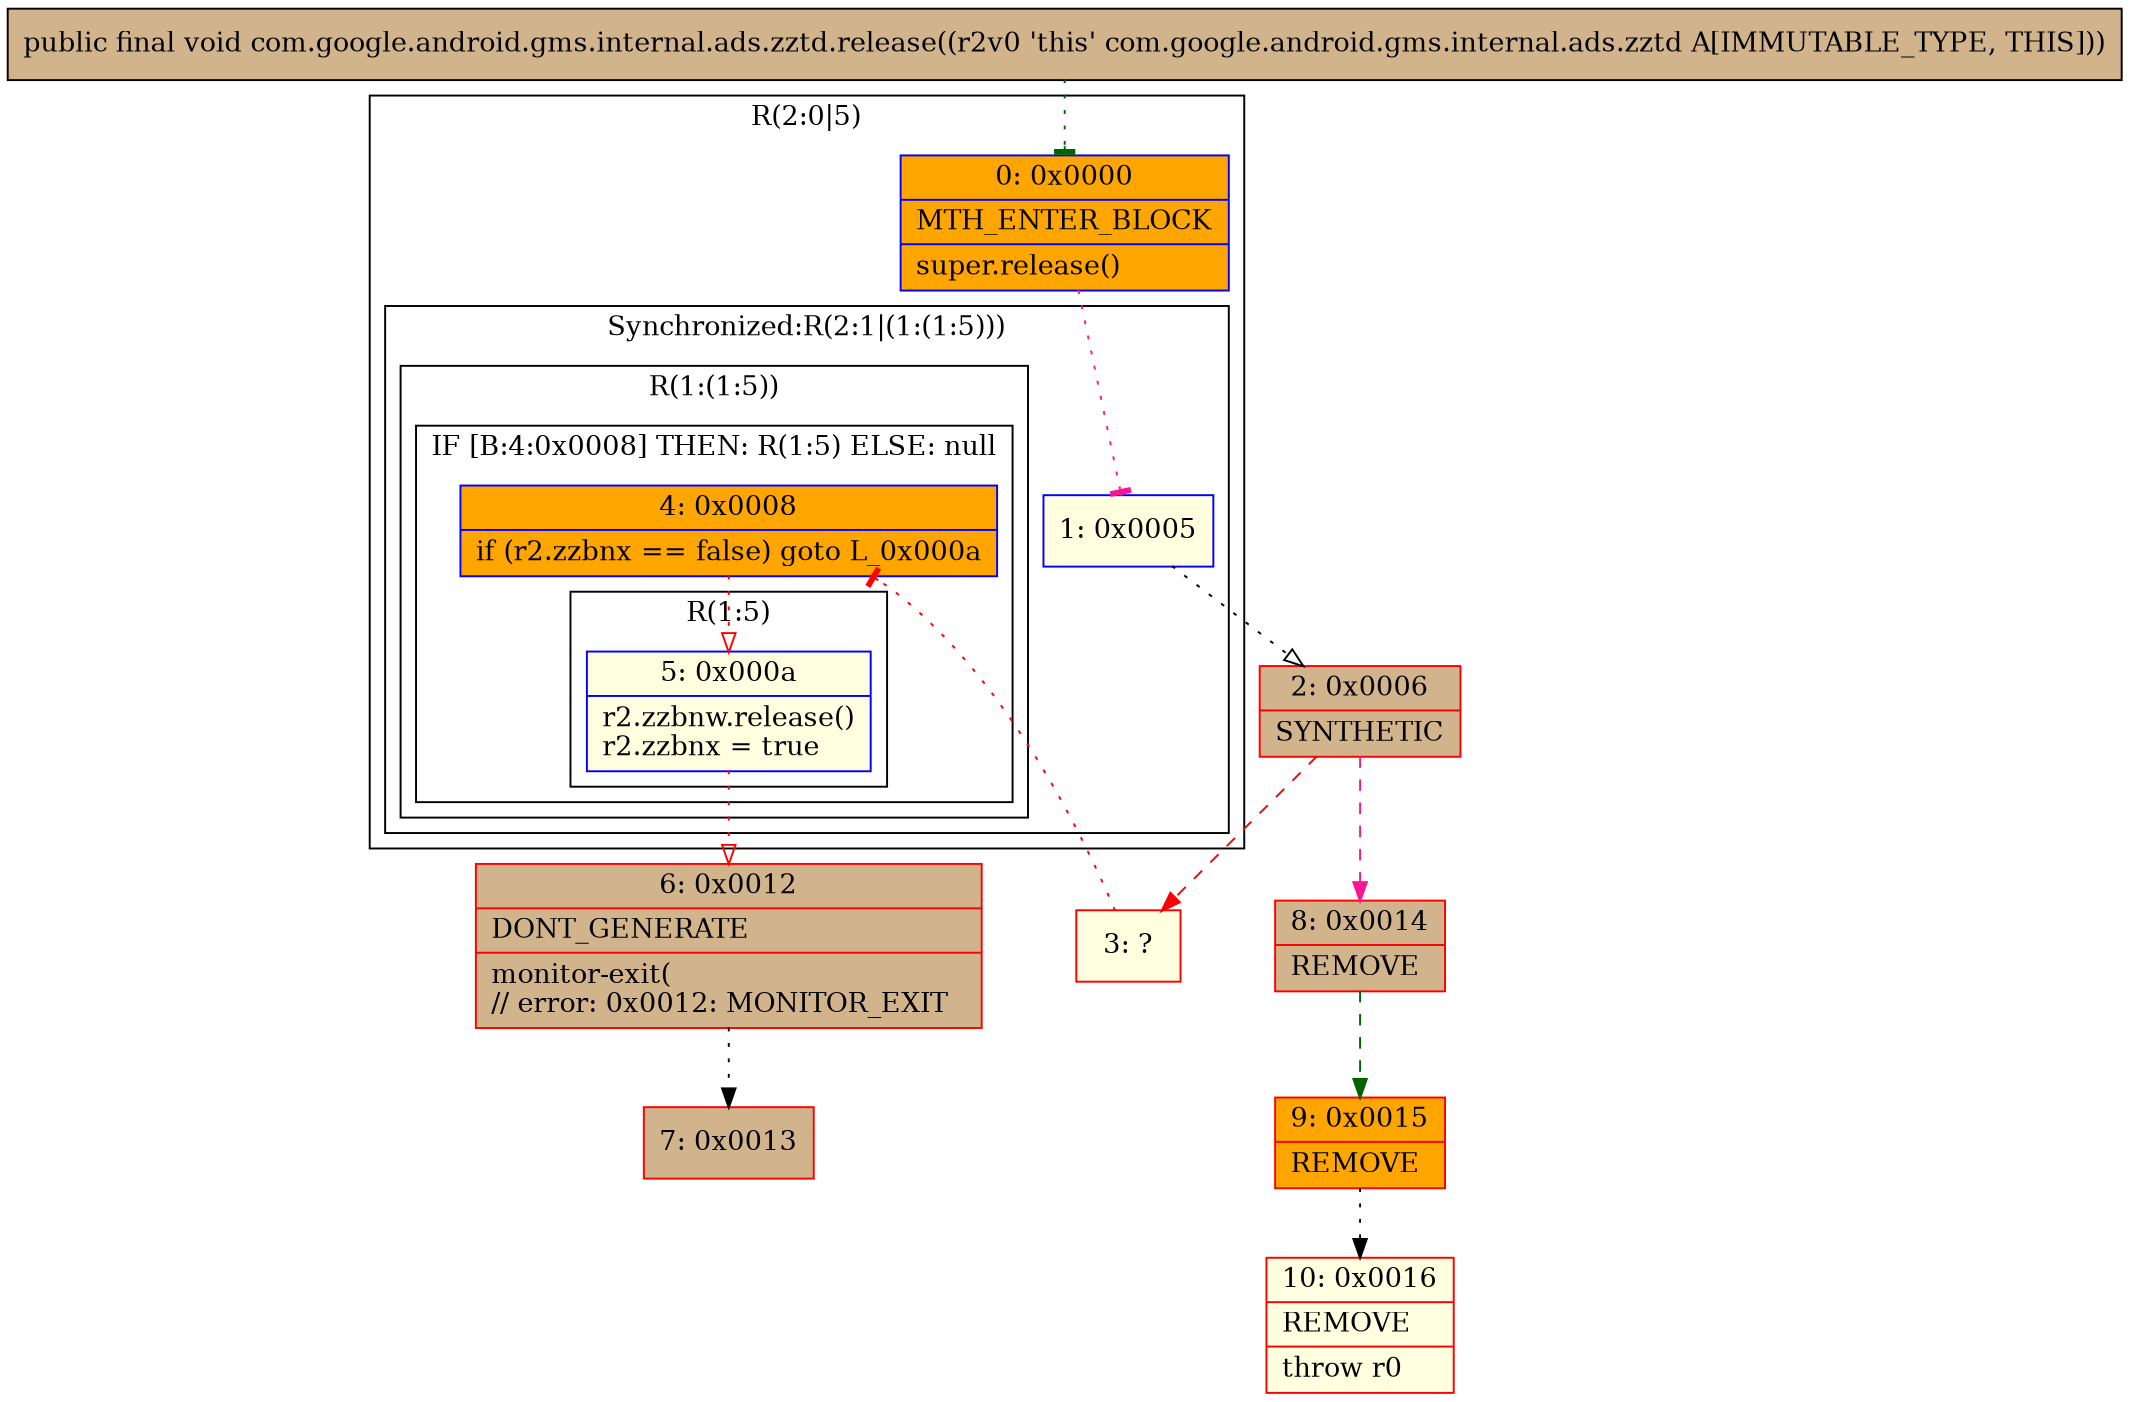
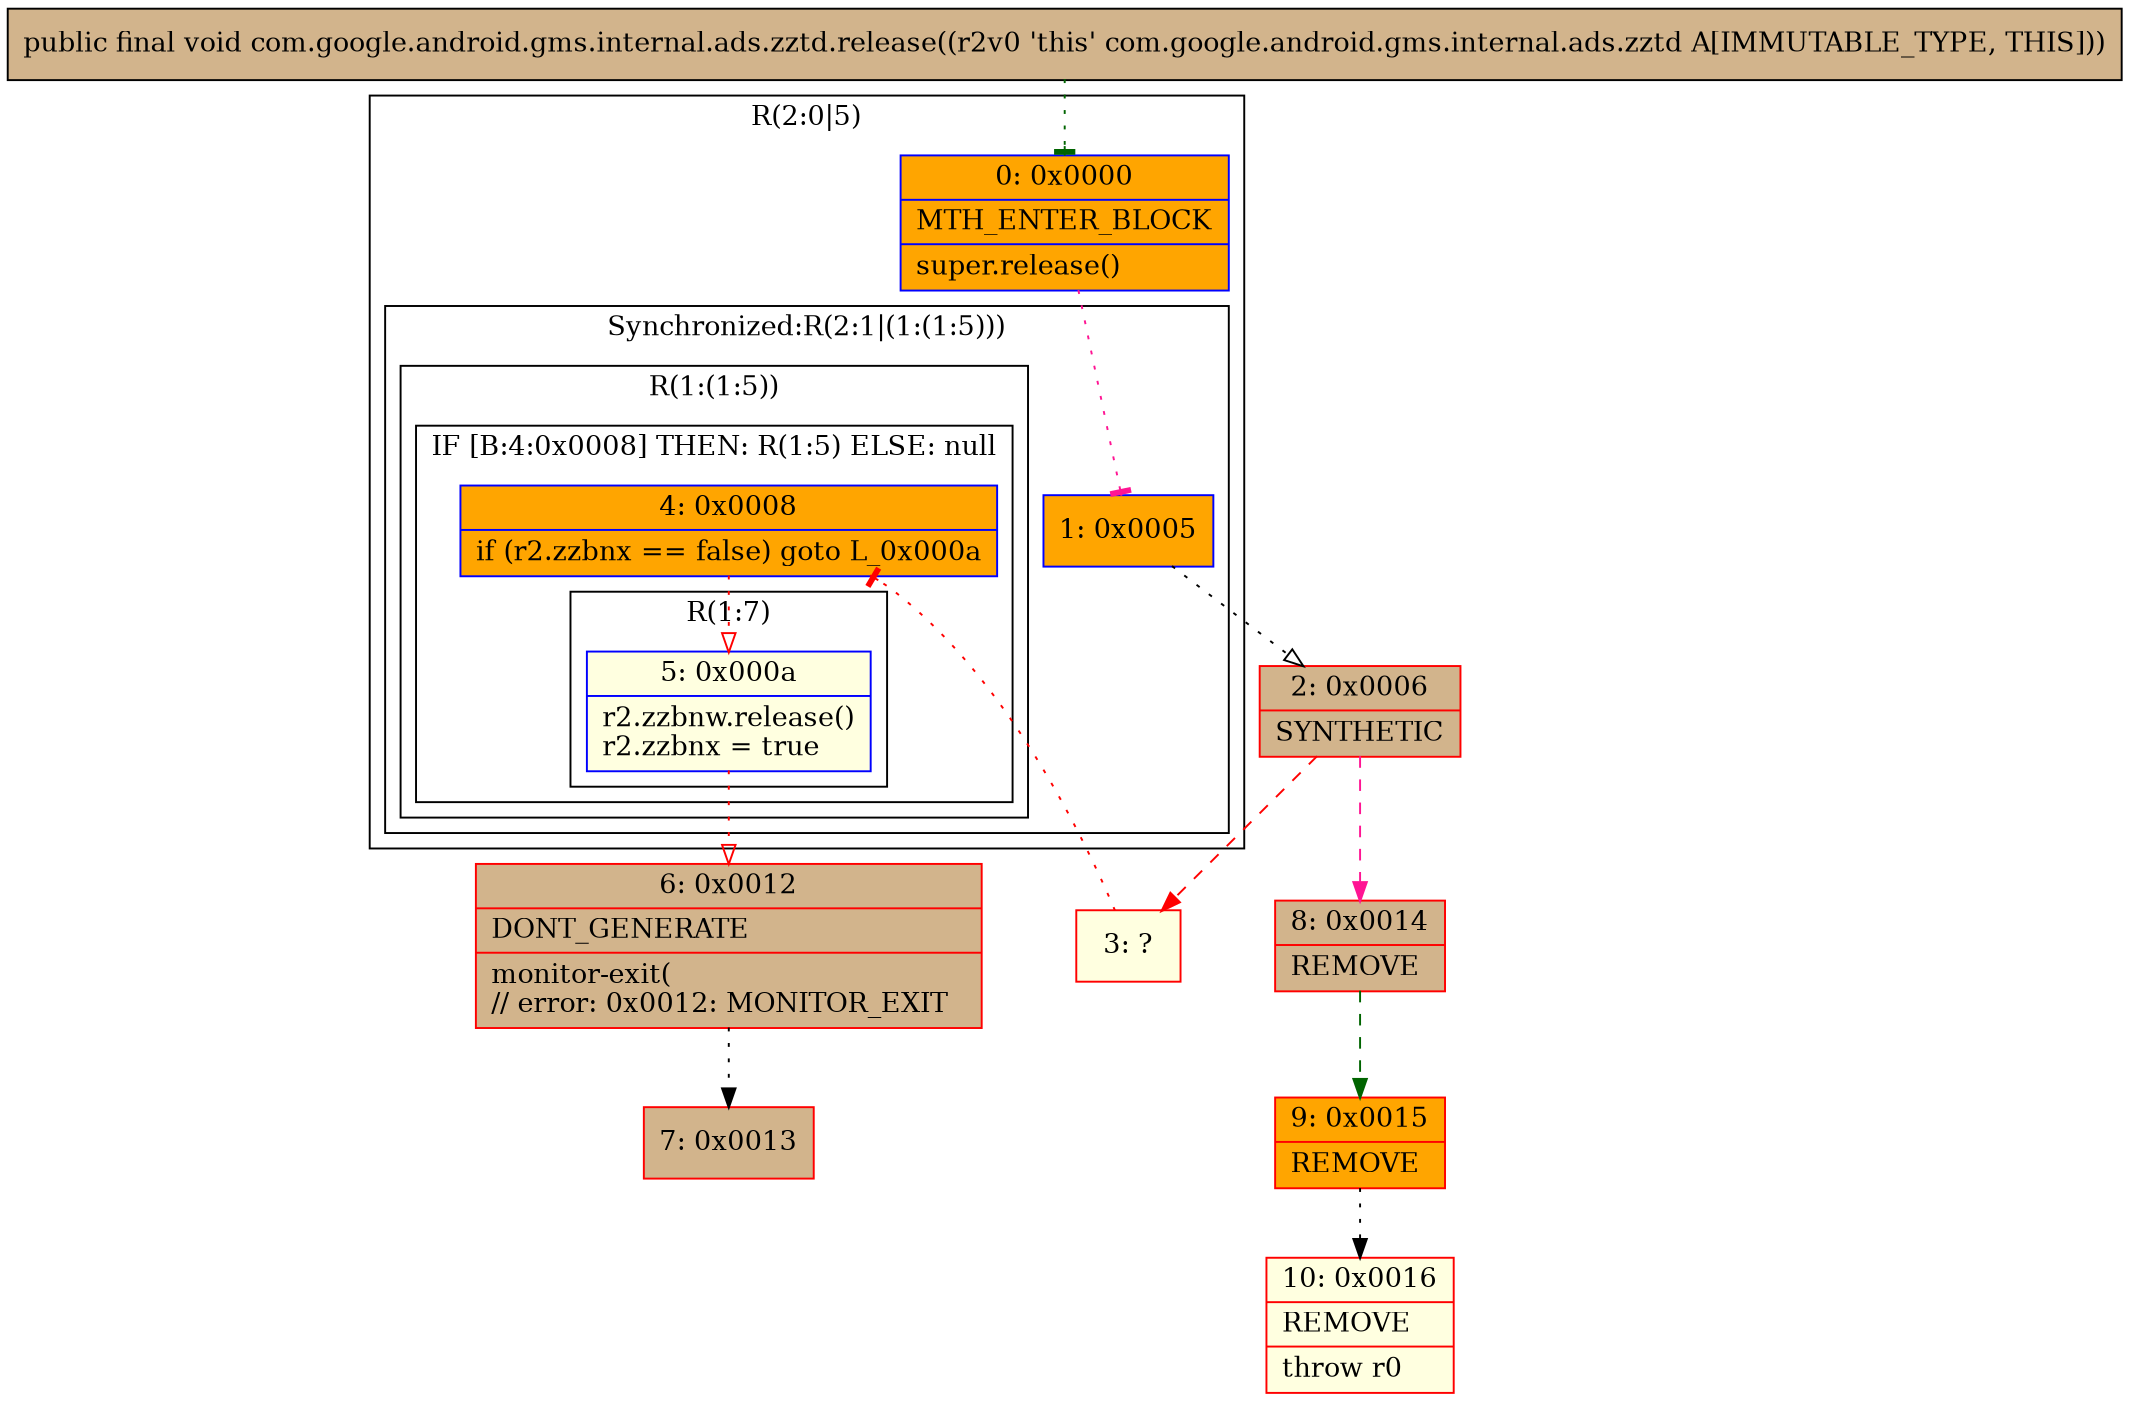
node "1: 0x0005": fillcolor lightyellow -> orange
cluster "R(1:5)": label "R(1:5)" -> "R(1:7)"
